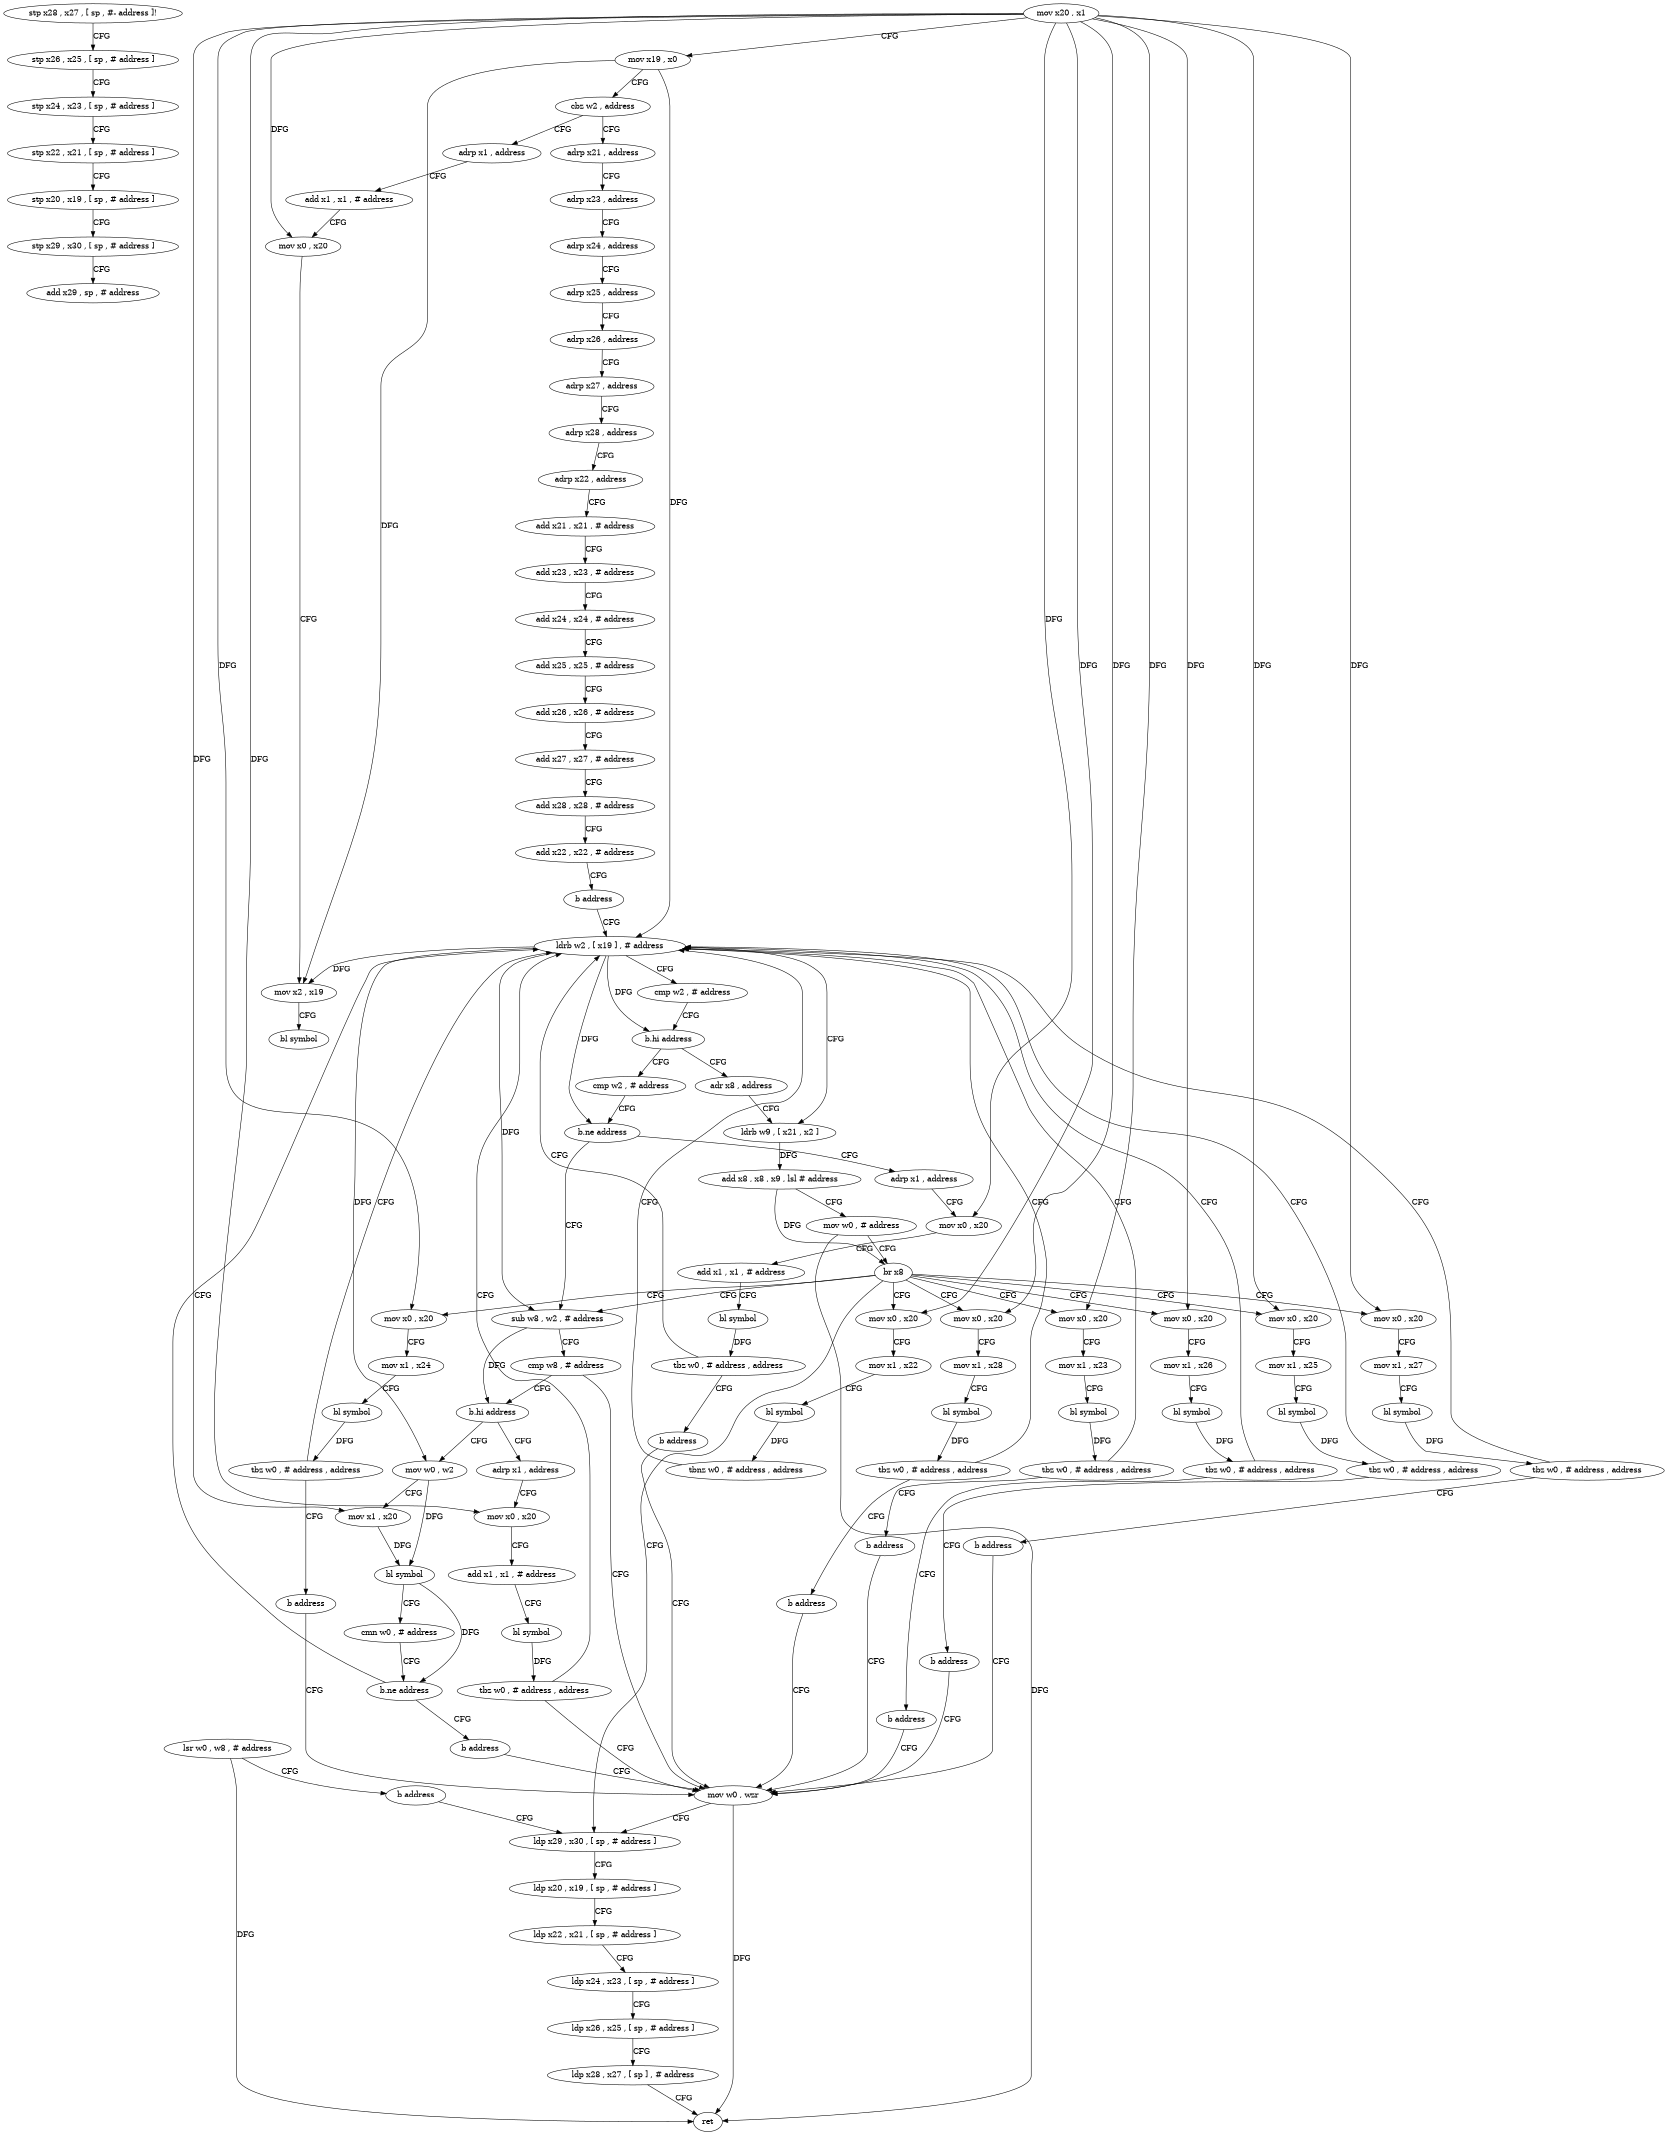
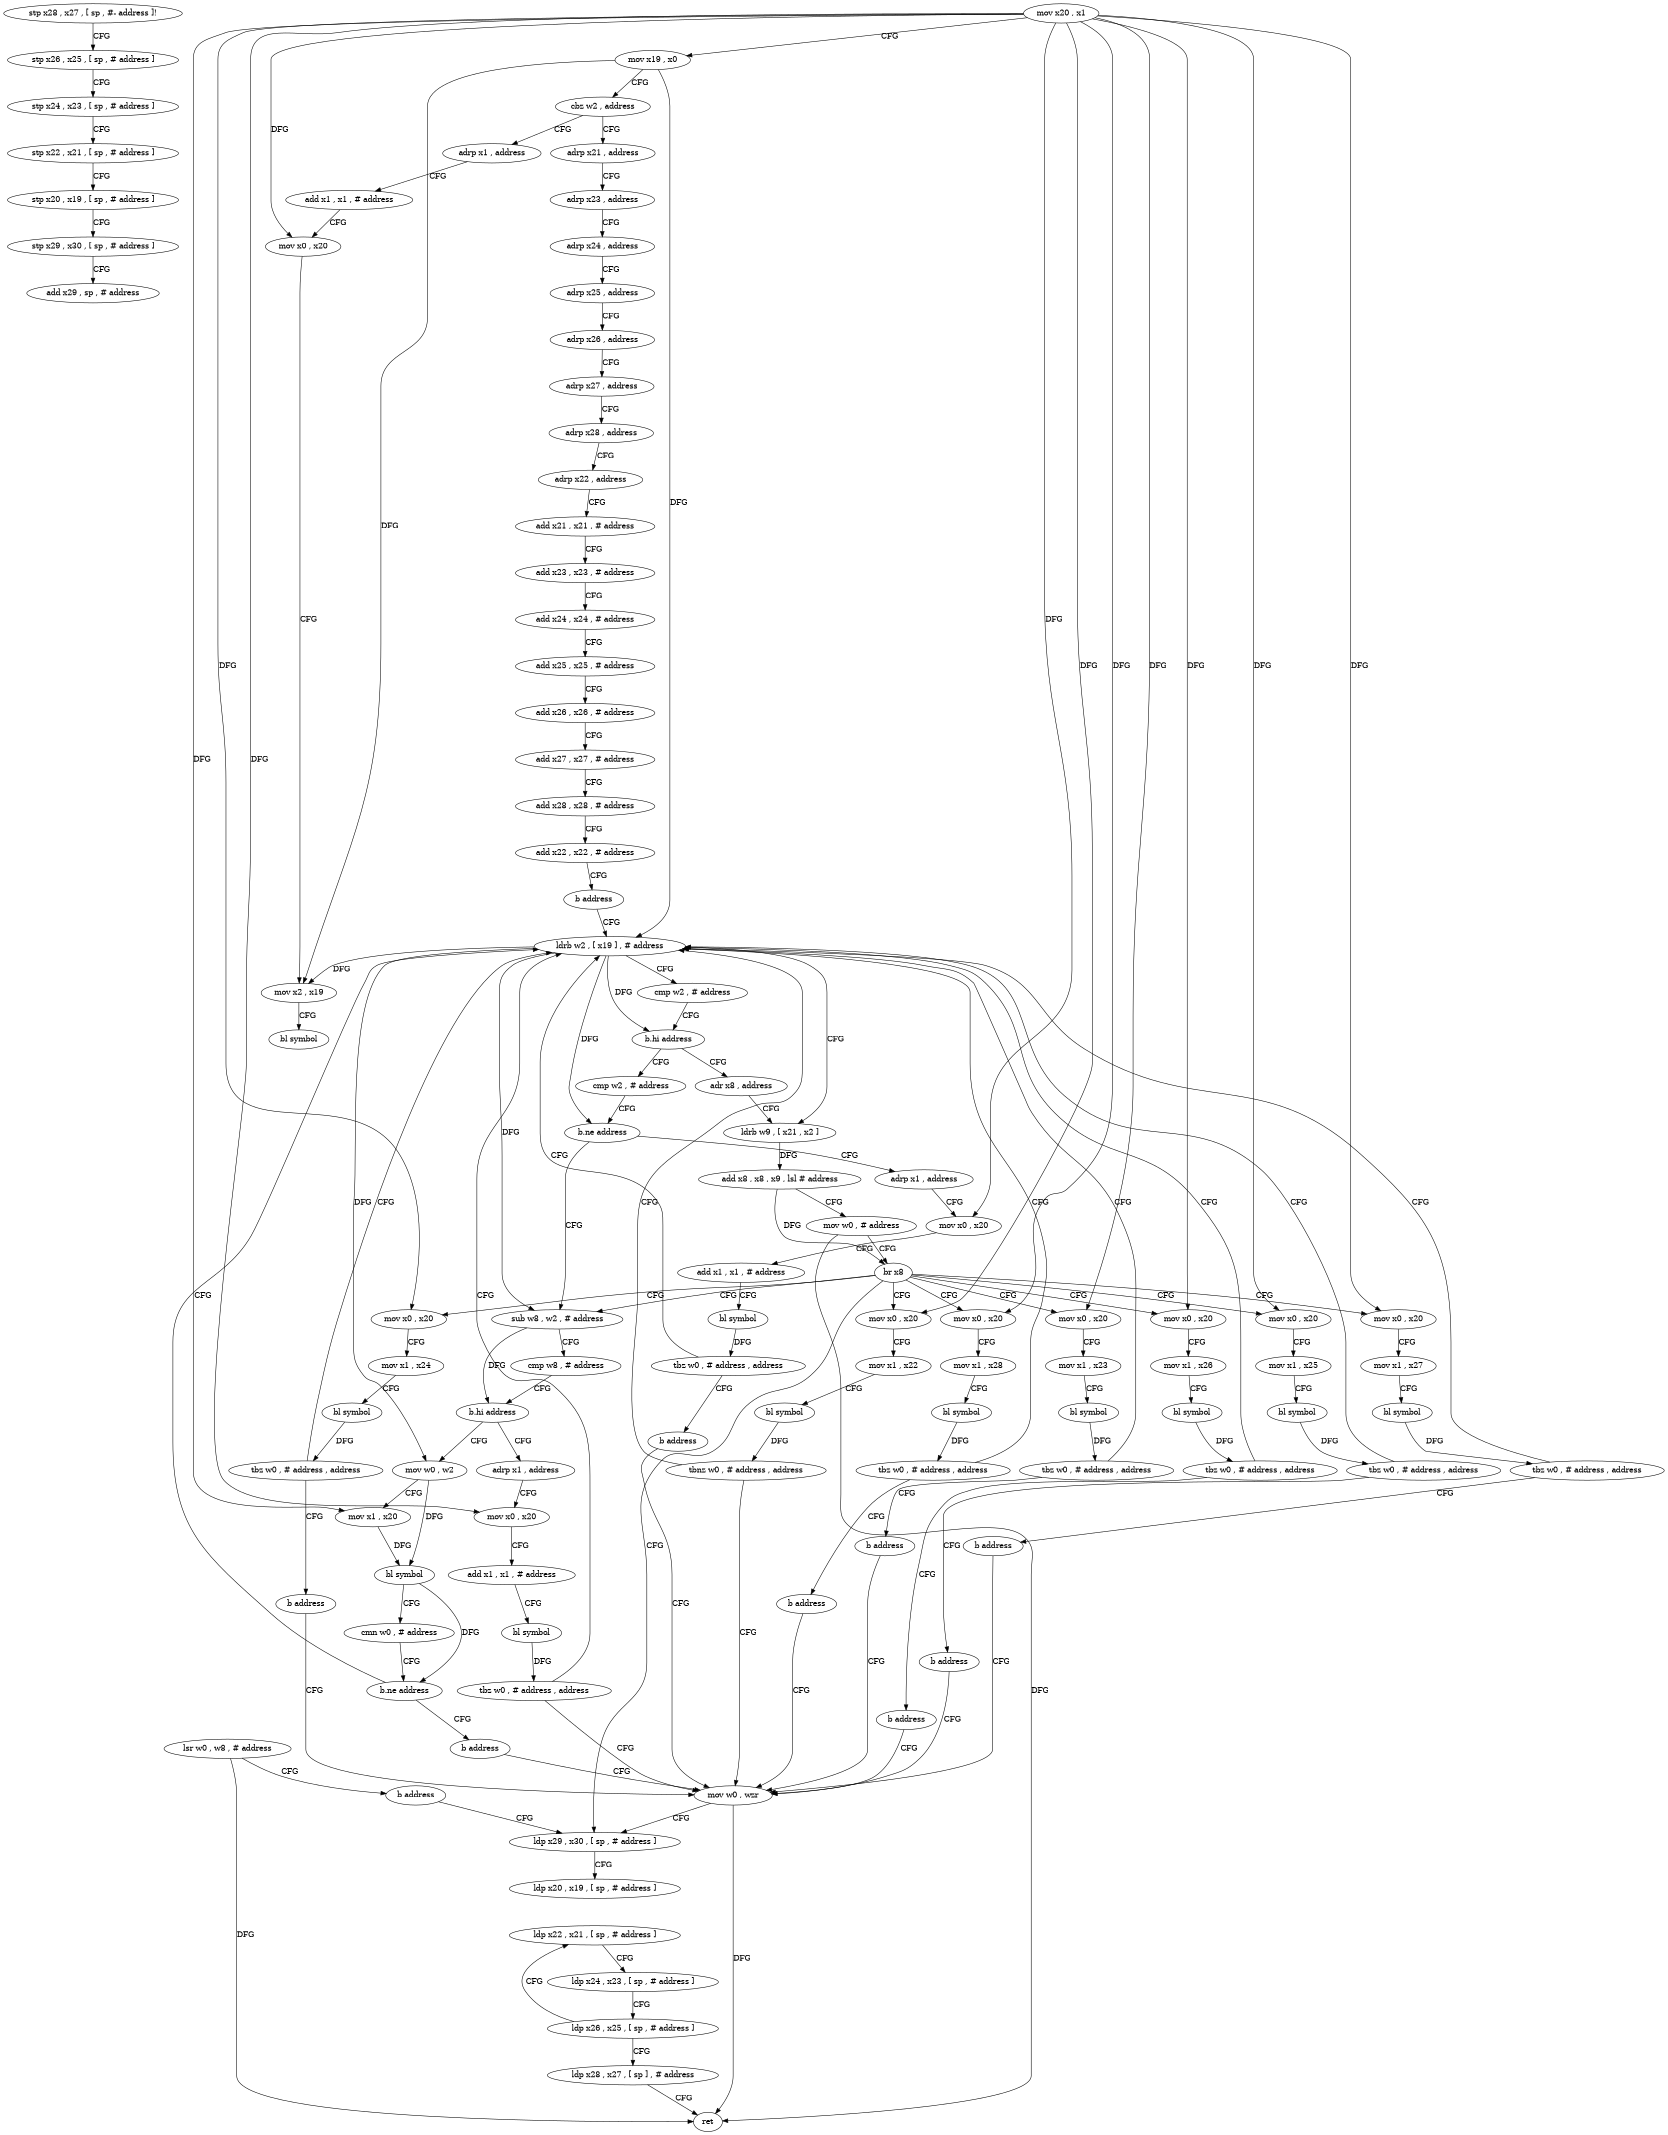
edge "cmp w8 , # address" -> "mov w0 , wzr": now "tbnz w0 , # address , address" -> "mov w0 , wzr"
edge "ldp x20 , x19 , [ sp , # address ]" -> "ldp x22 , x21 , [ sp , # address ]": now "ldp x26 , x25 , [ sp , # address ]" -> "ldp x22 , x21 , [ sp , # address ]"
